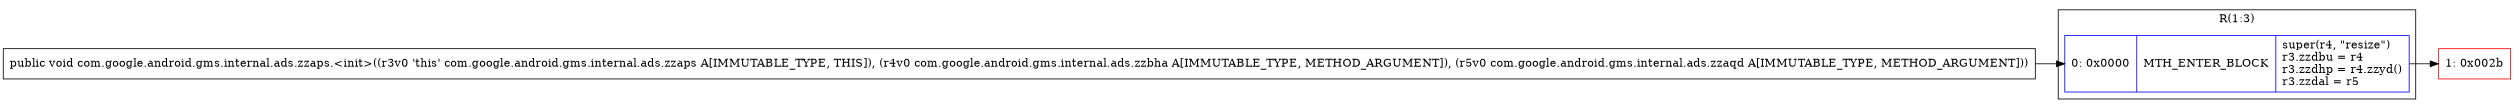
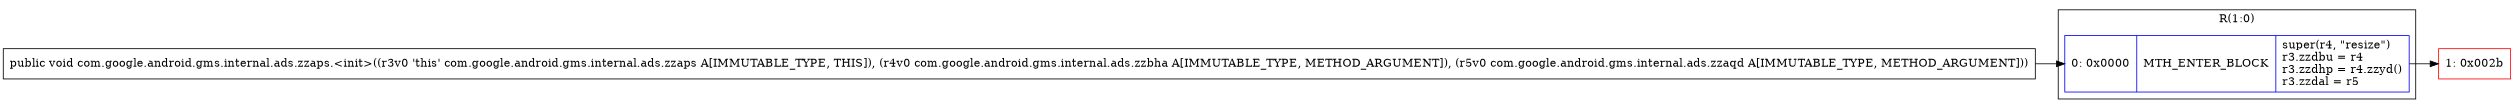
cluster "R(1:3)": label "R(1:3)" -> "R(1:0)"
